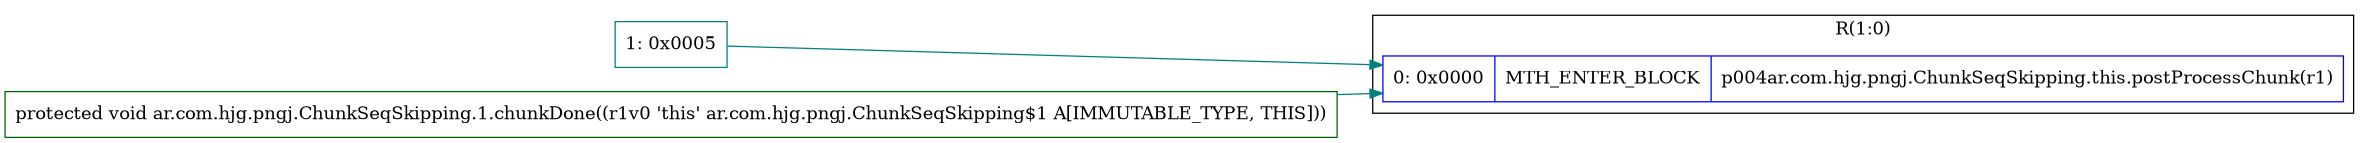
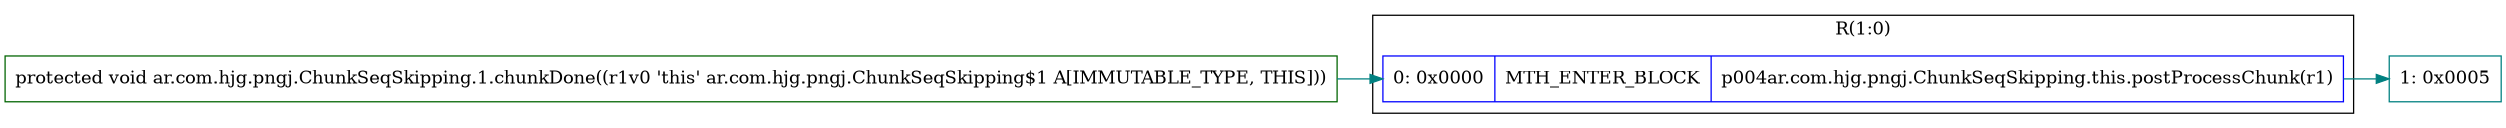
edge "1: 0x0005" -> "0: 0x0000": reversed
